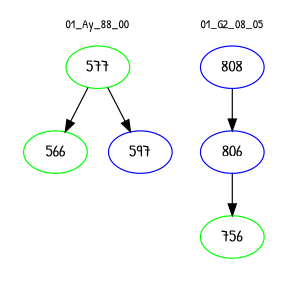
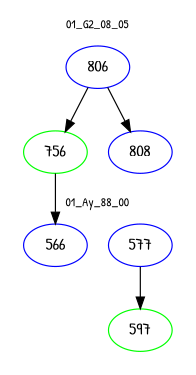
node "577": color green -> blue
edge "577" -> "566": now "756" -> "566"
edge "808" -> "806": reversed
node "566": color green -> blue
node "597": color blue -> green
